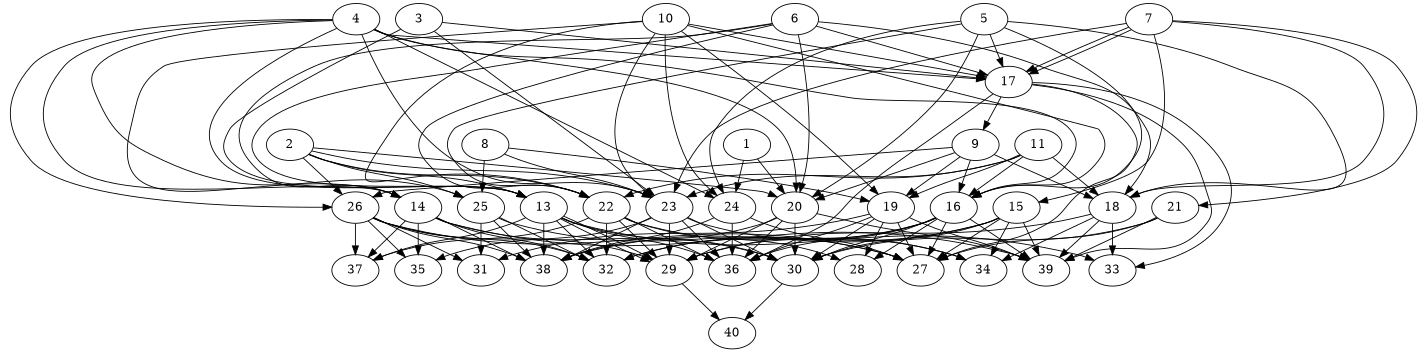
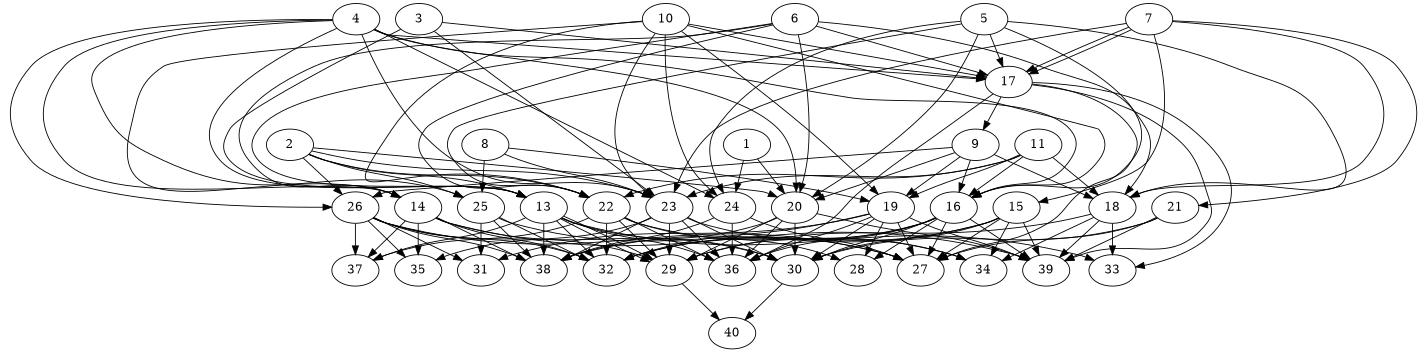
edge "19" -> "32": added
